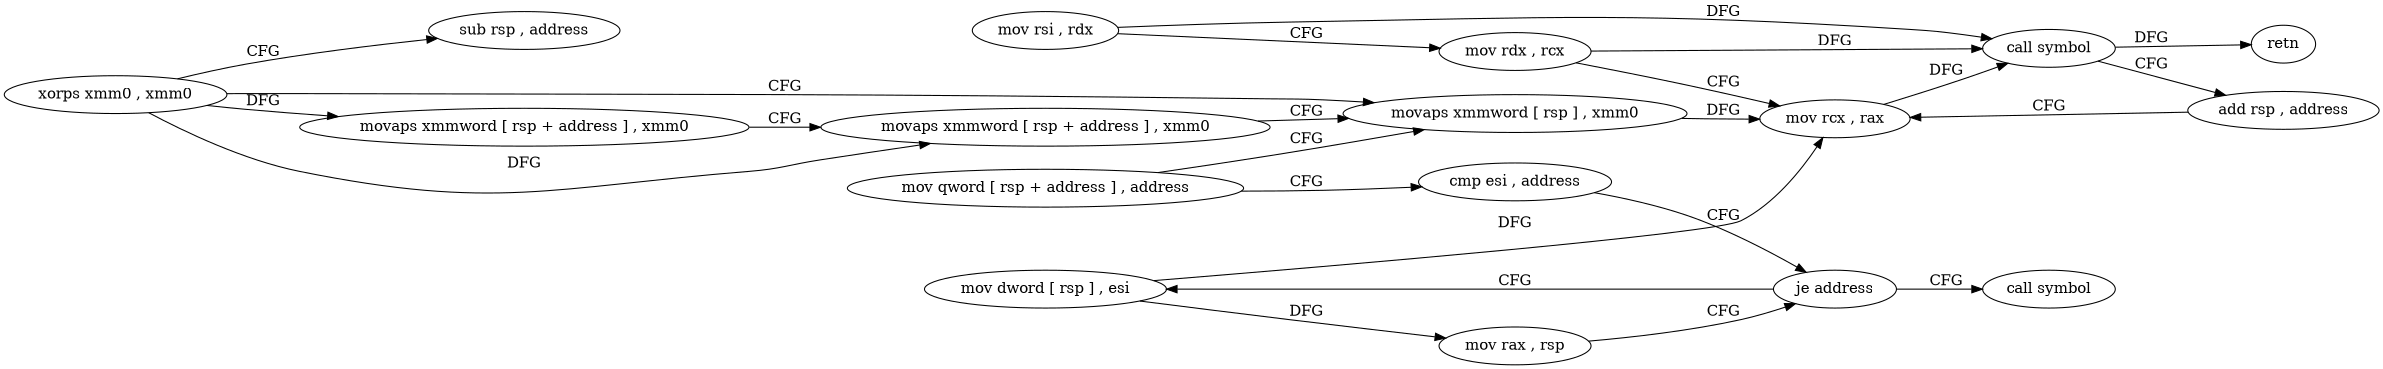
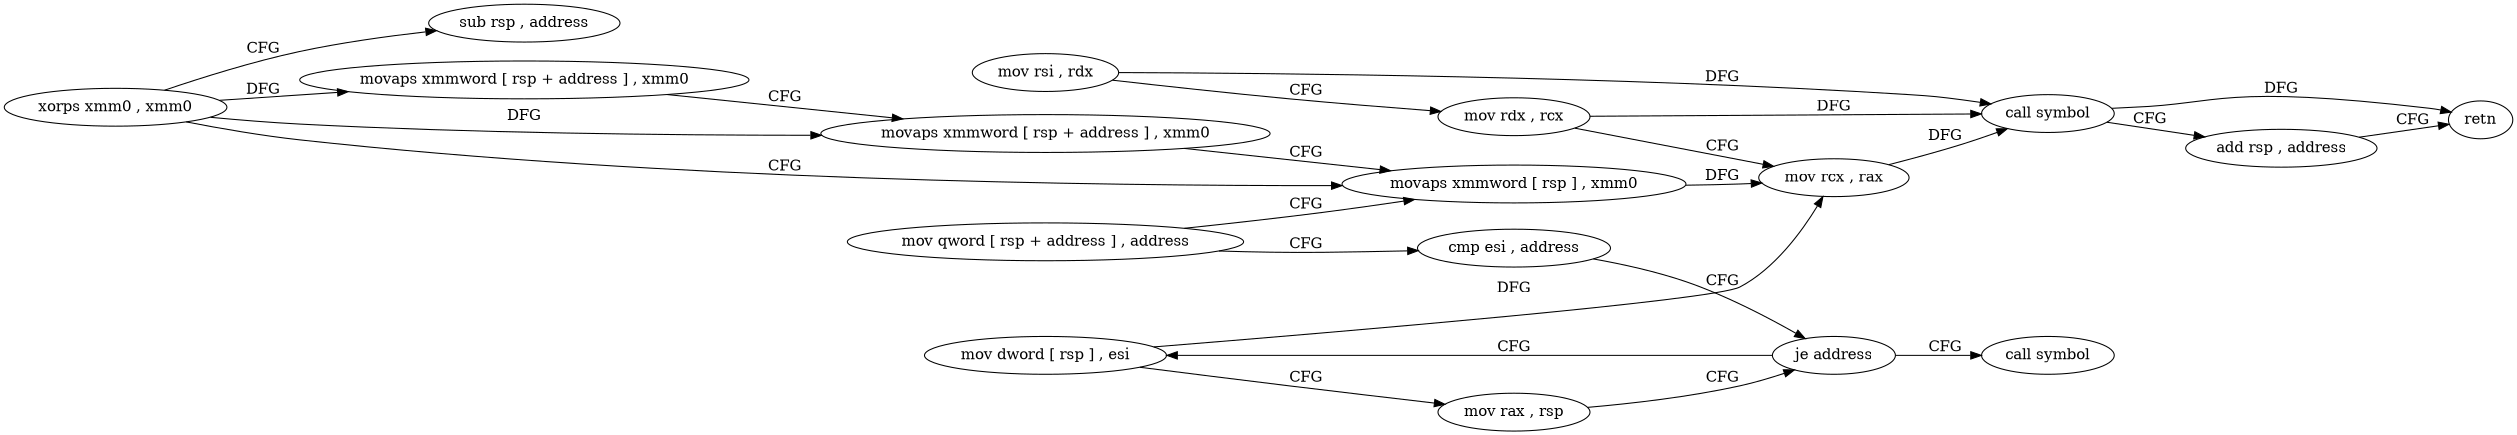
edge "add rsp , address" -> "mov rcx , rax": now "add rsp , address" -> "retn"
edge "mov dword [ rsp ] , esi" -> "mov rax , rsp": label "DFG" -> "CFG"
